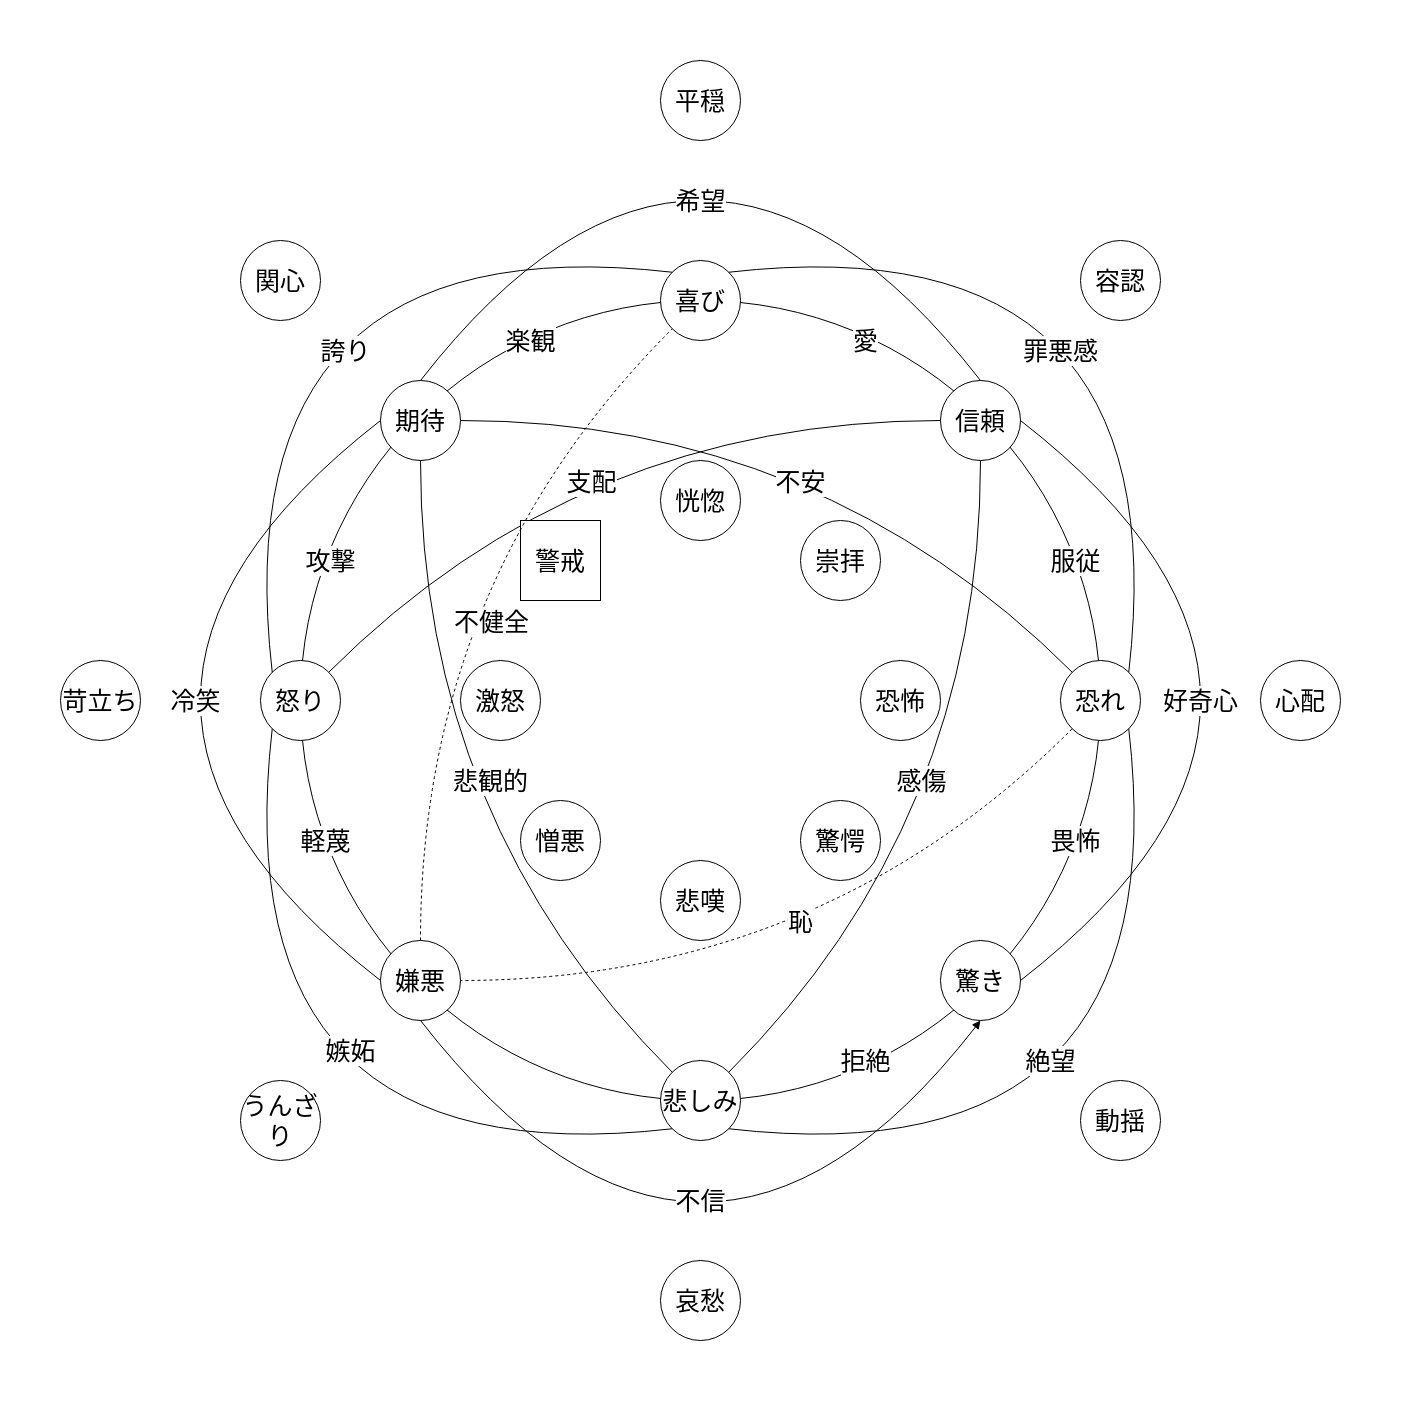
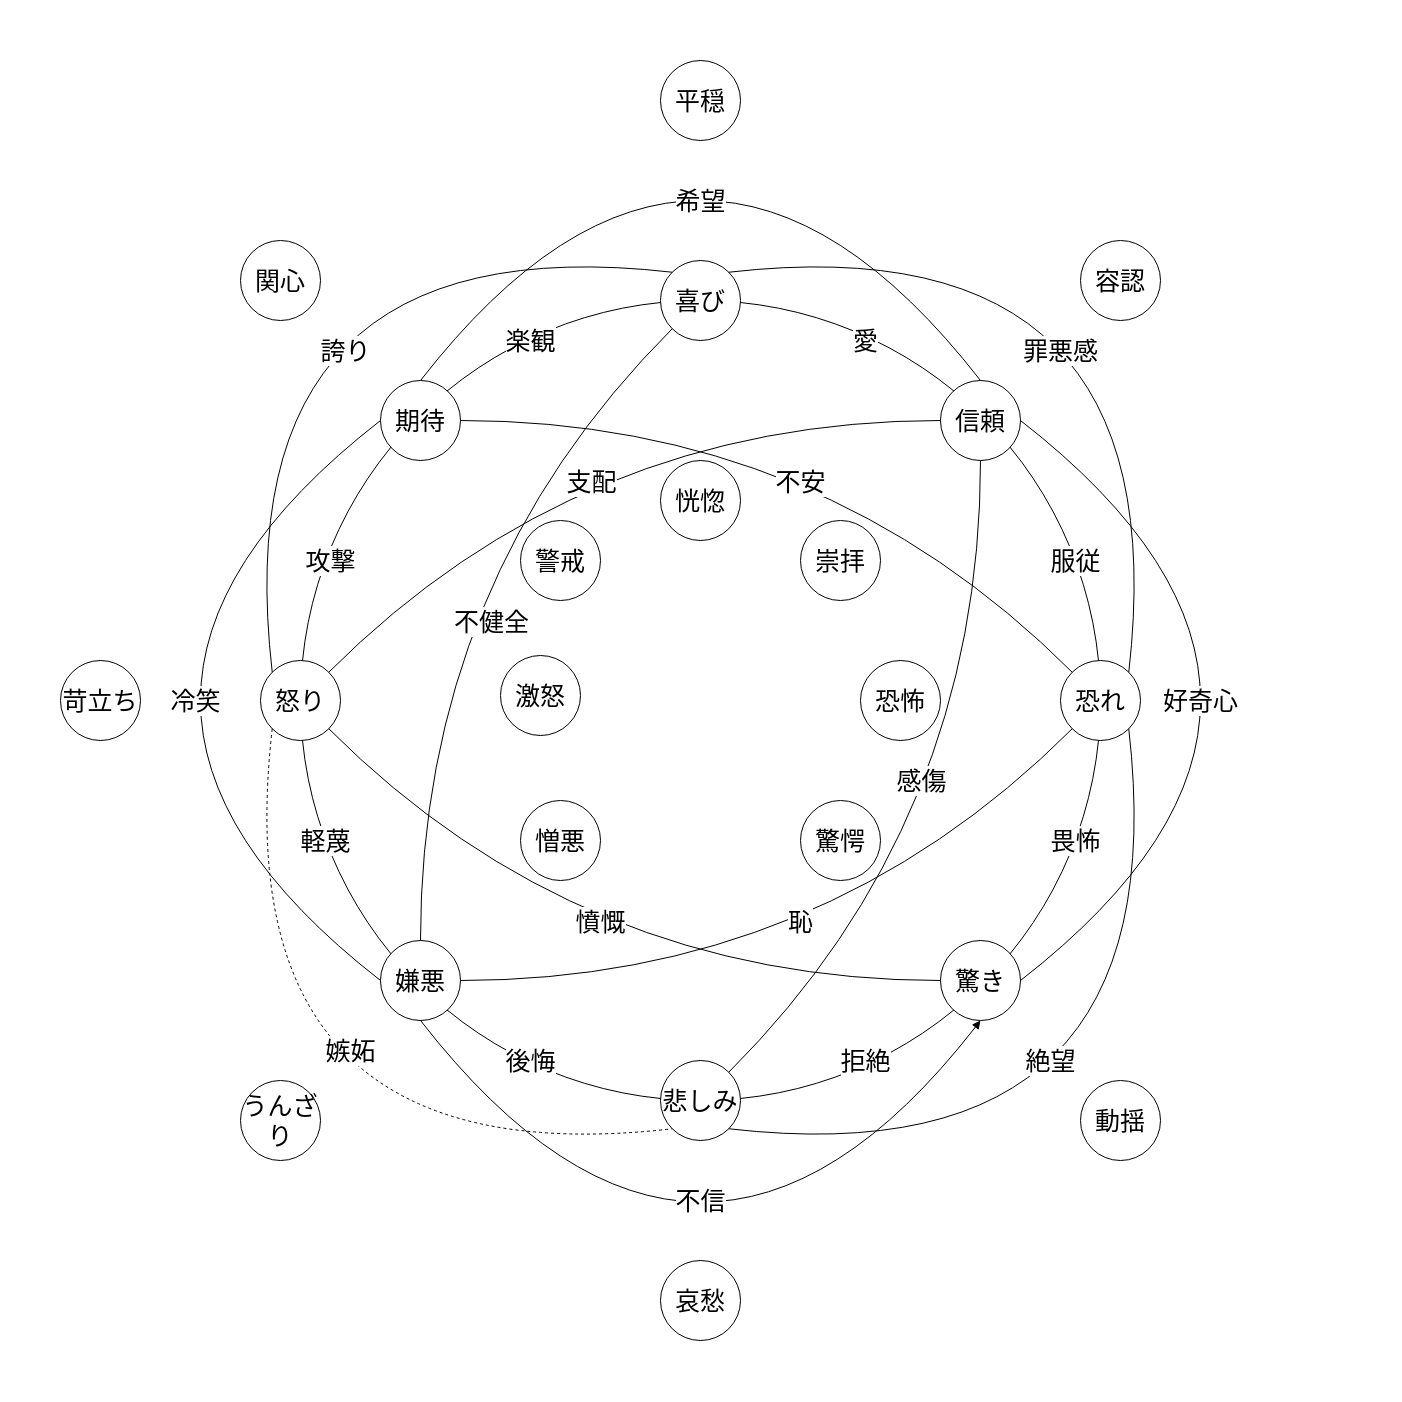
edge "喜び" -- "嫌悪": style dashed -> solid
node "警戒": shape rectangle -> ellipse
node "激怒": moved (501, 701) -> (541, 696)
node "心配": removed
edge "期待" -- "悲しみ": removed, label "悲観的"
node "悲嘆": removed
edge "怒り" -- "驚き": added, label "憤慨"
edge "恐れ" -- "嫌悪": style dashed -> solid
node "後悔": added
edge "怒り" -- "悲しみ": style solid -> dashed
